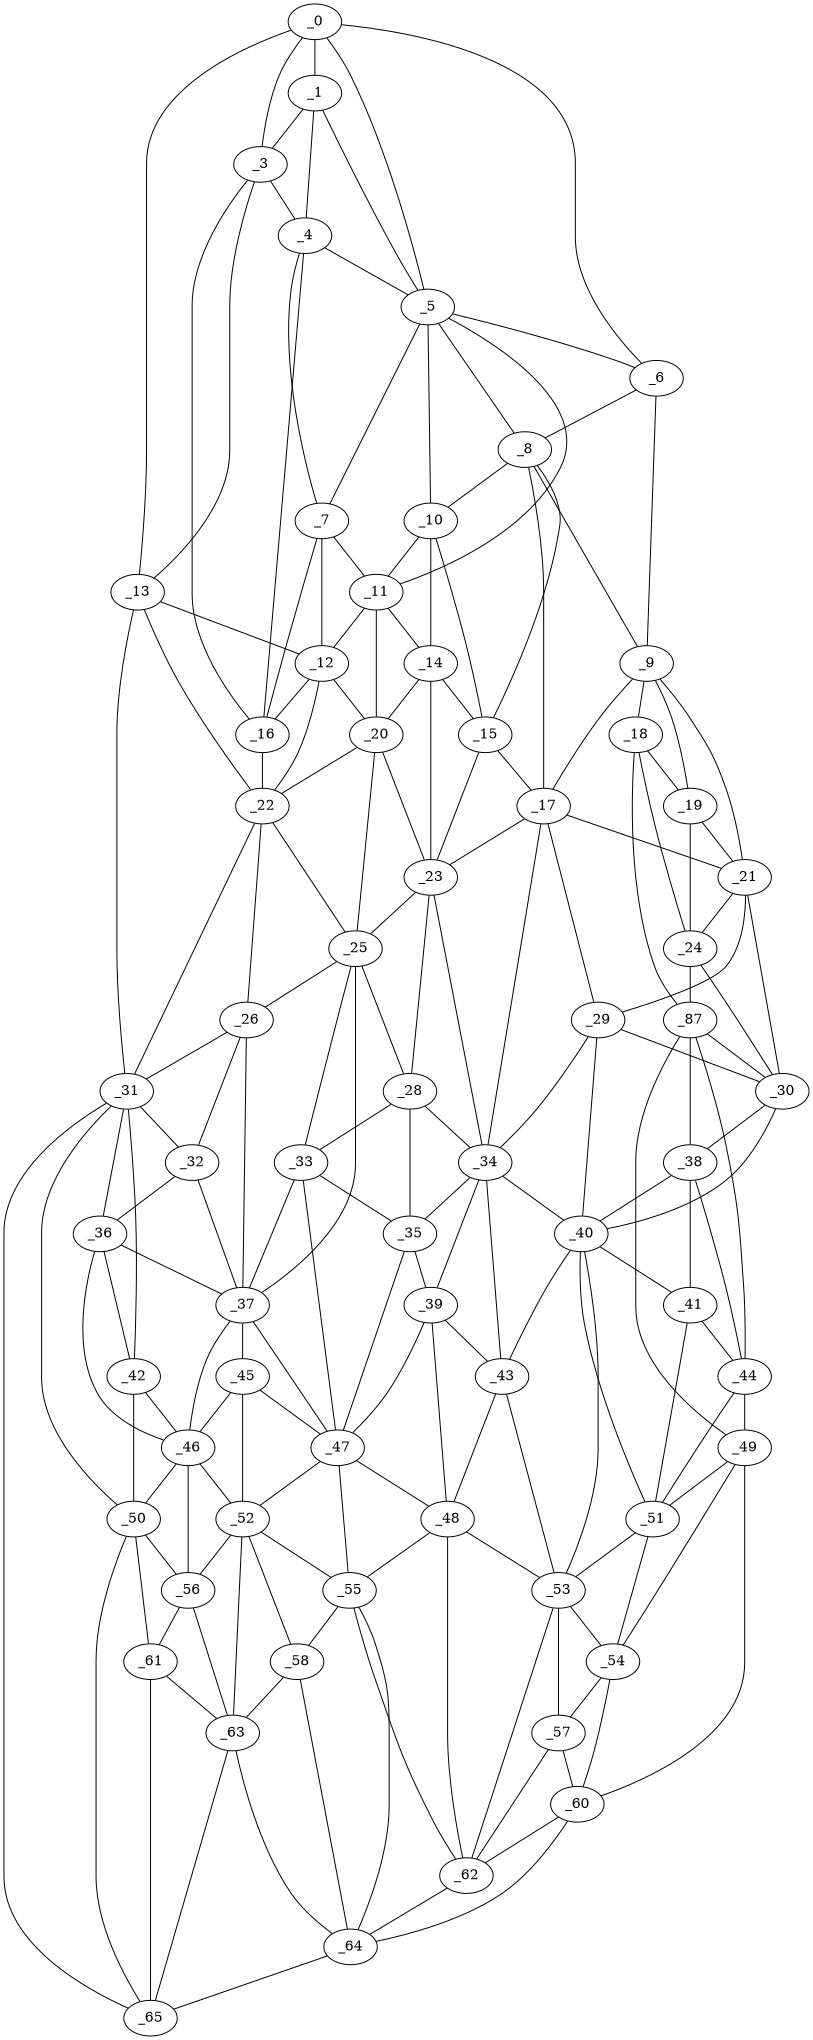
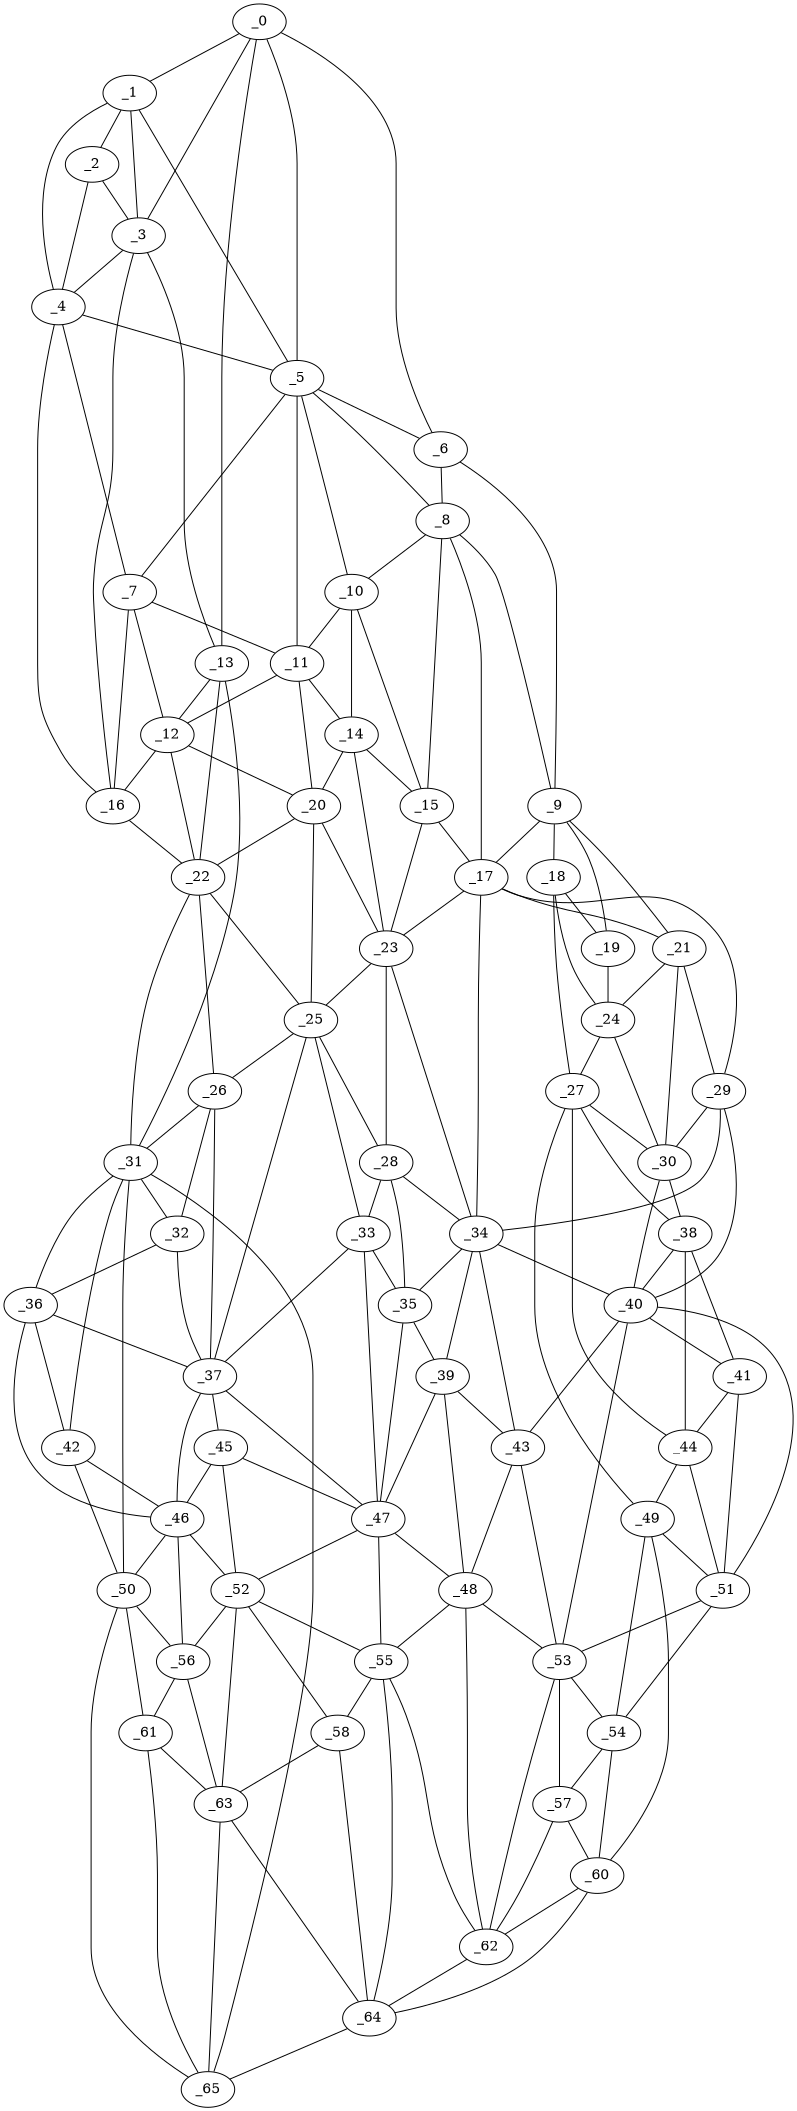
node "_2": added
edge "_19" -- "_21": removed
node "_87": label "_87" -> "_27"
